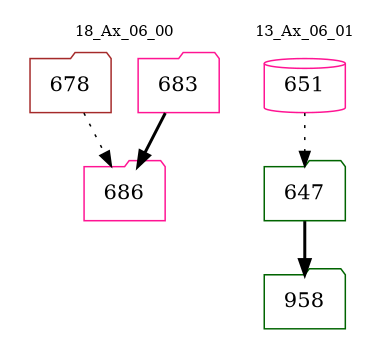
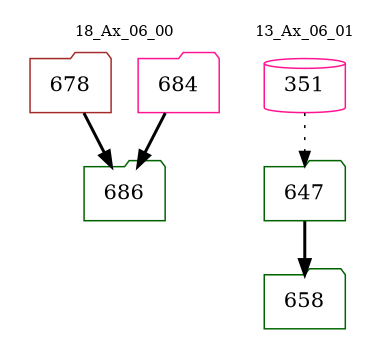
node "683": label "683" -> "684"
node "651": label "651" -> "351"
edge "678" -> "686": style dotted -> bold
node "686": color deeppink -> darkgreen
node "958": label "958" -> "658"
